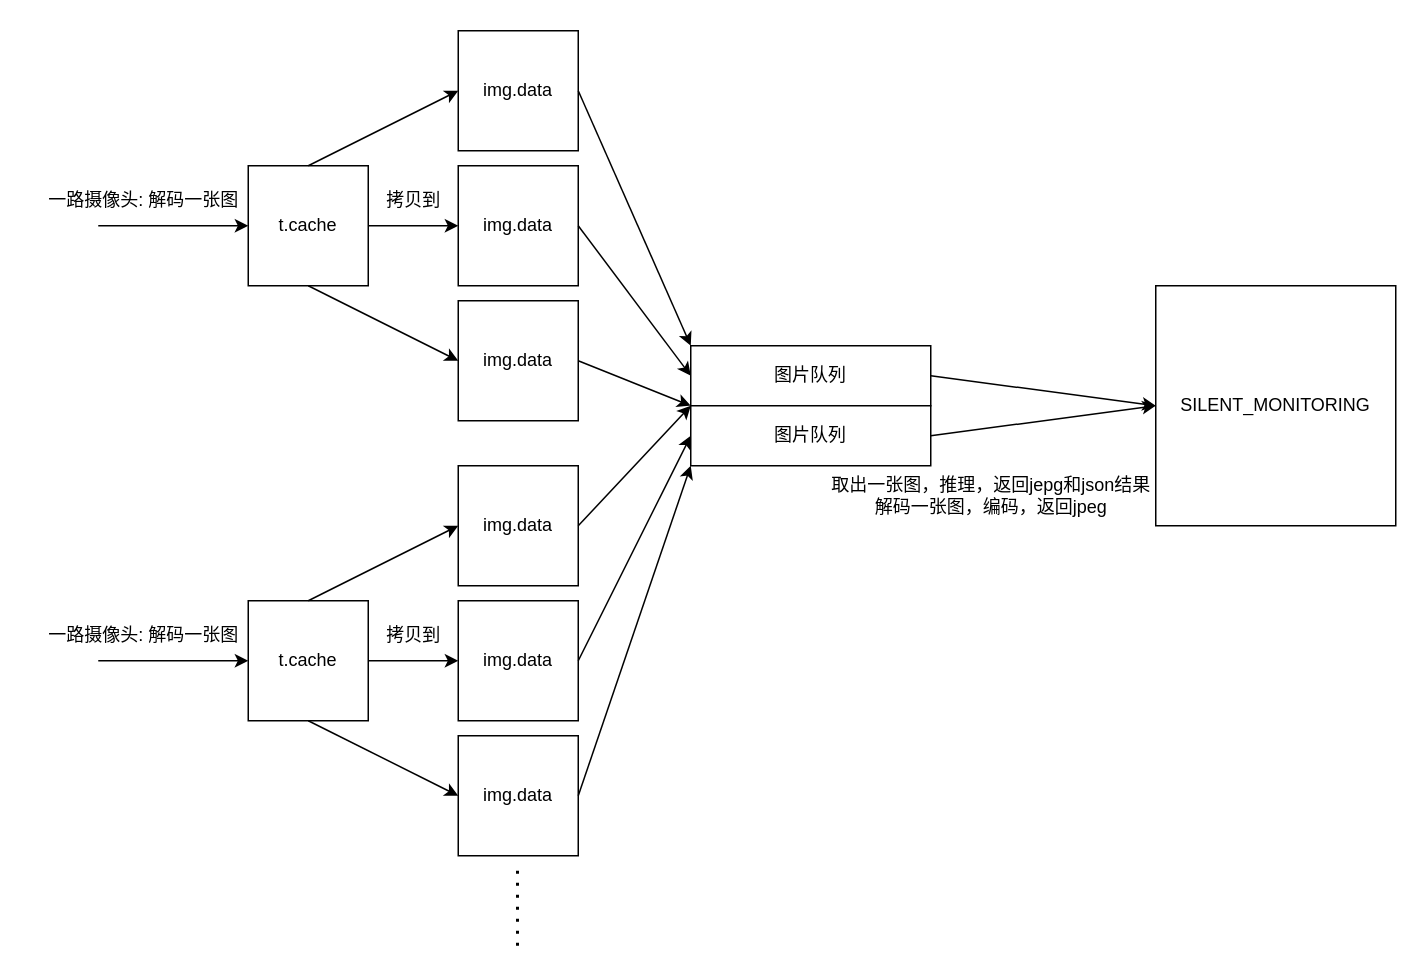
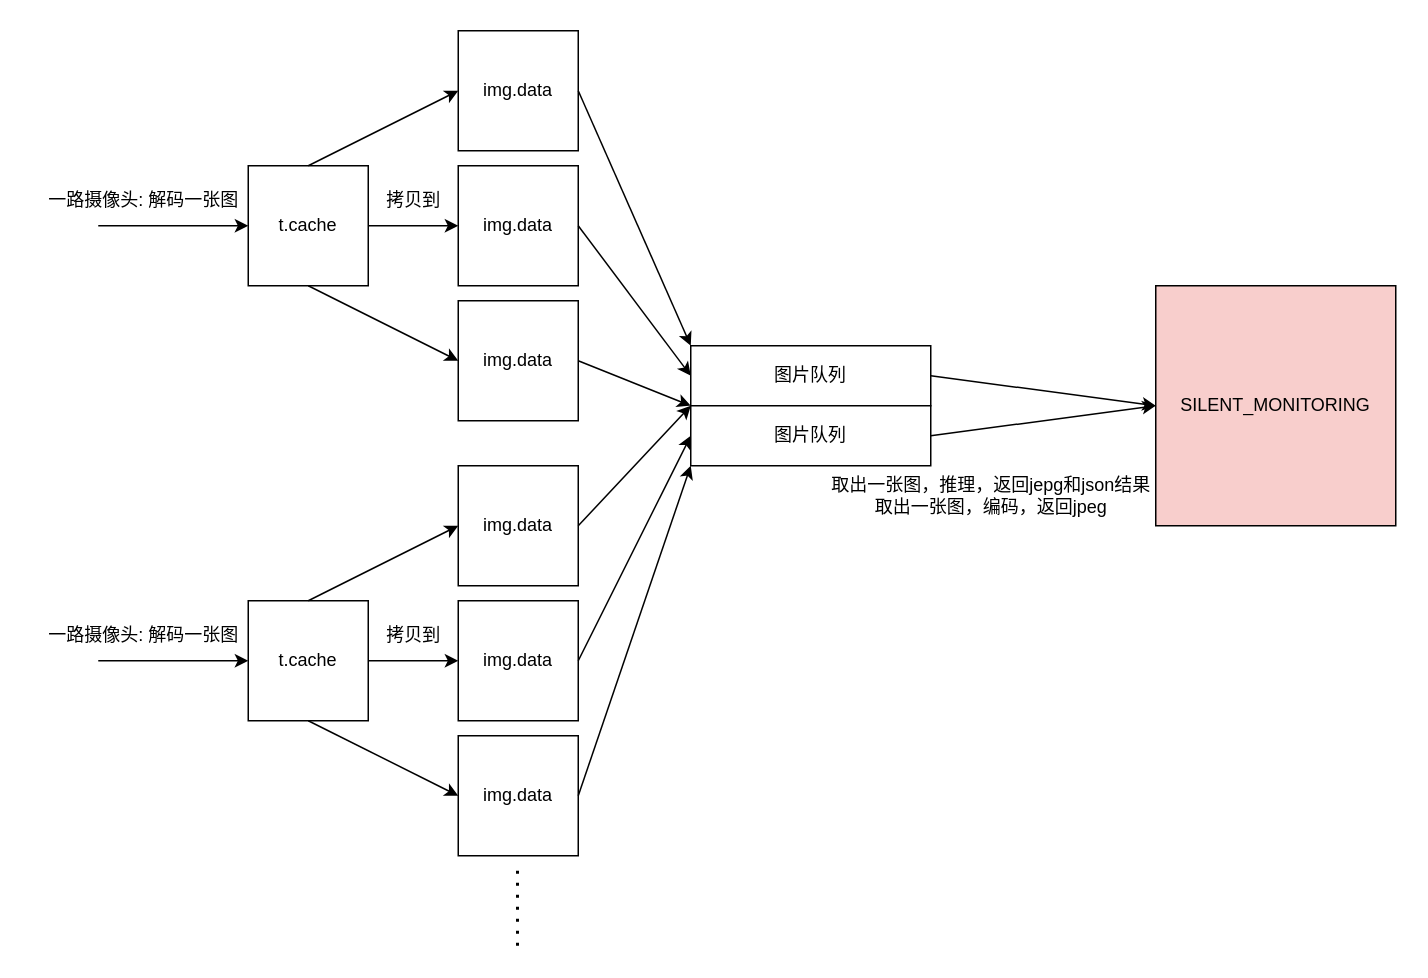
node "SILENT_MONITORING": fillcolor #ffffff -> #f8cecc
node "取出一张图，推理，返回jepg和json结果 解码一张图，编码，返回jpeg": label "取出一张图，推理，返回jepg和json结果 解码一张图，编码，返回jpeg" -> "取出一张图，推理，返回jepg和json结果 取出一张图，编码，返回jpeg"
